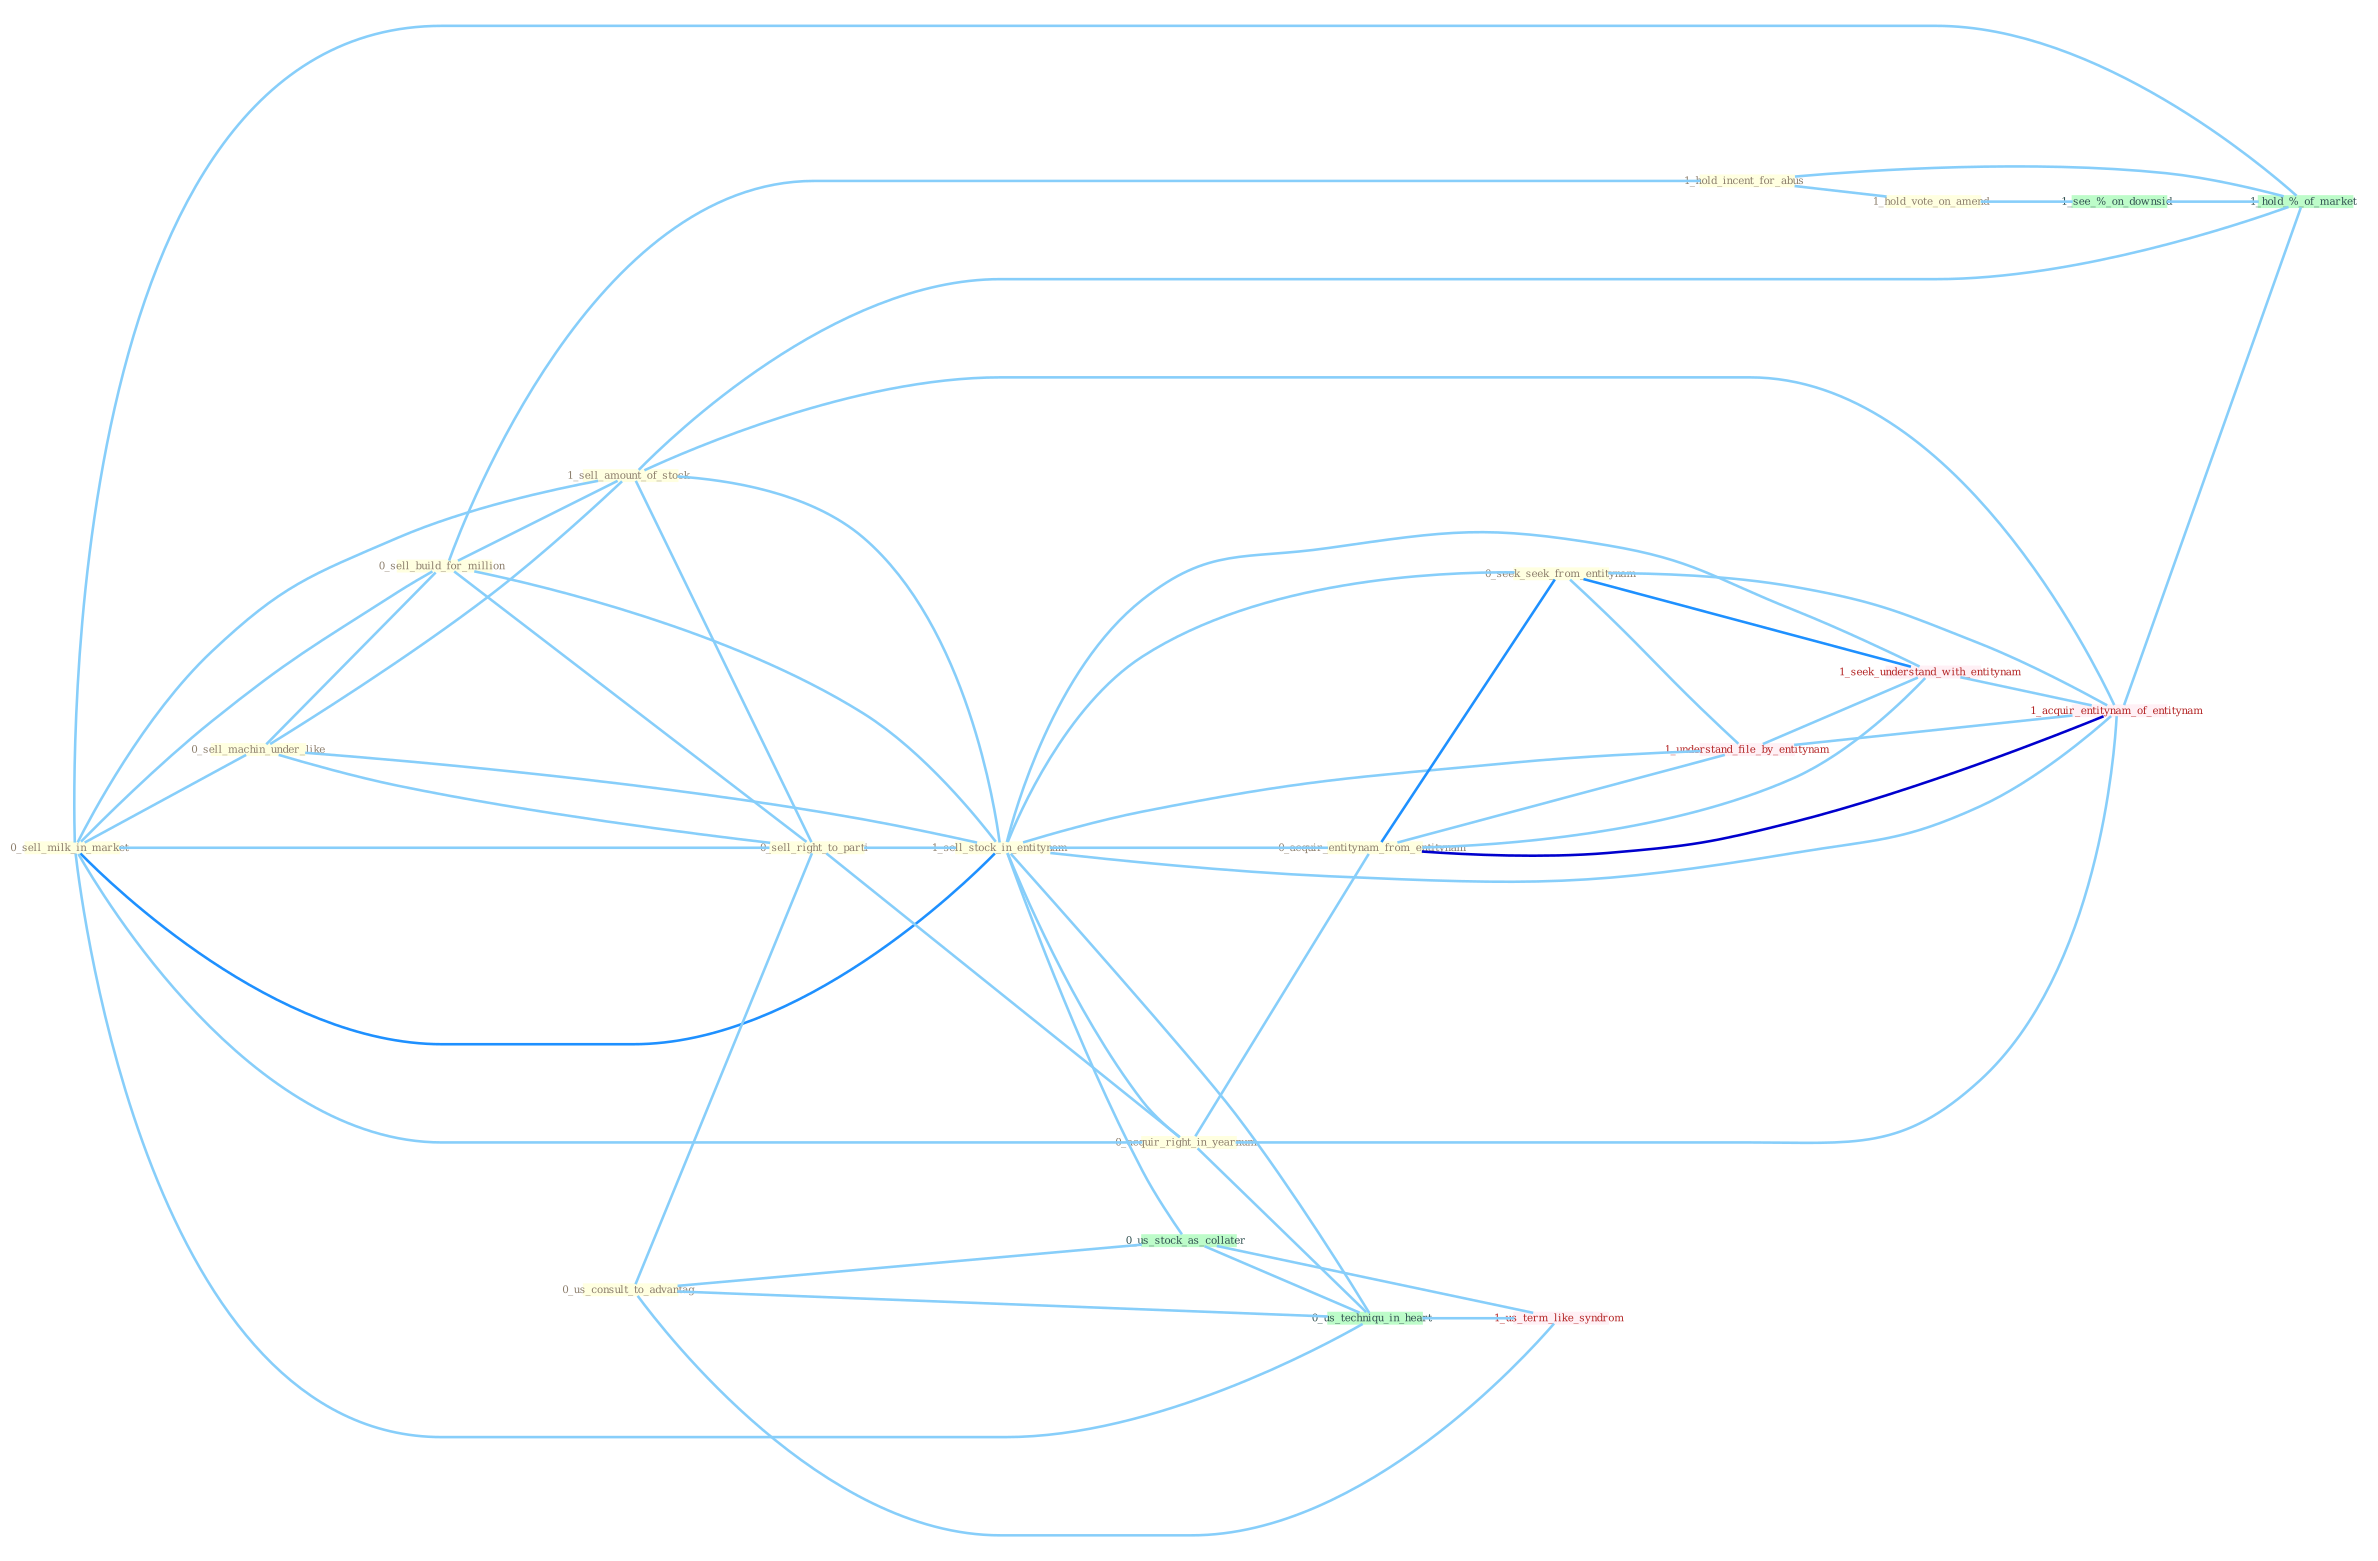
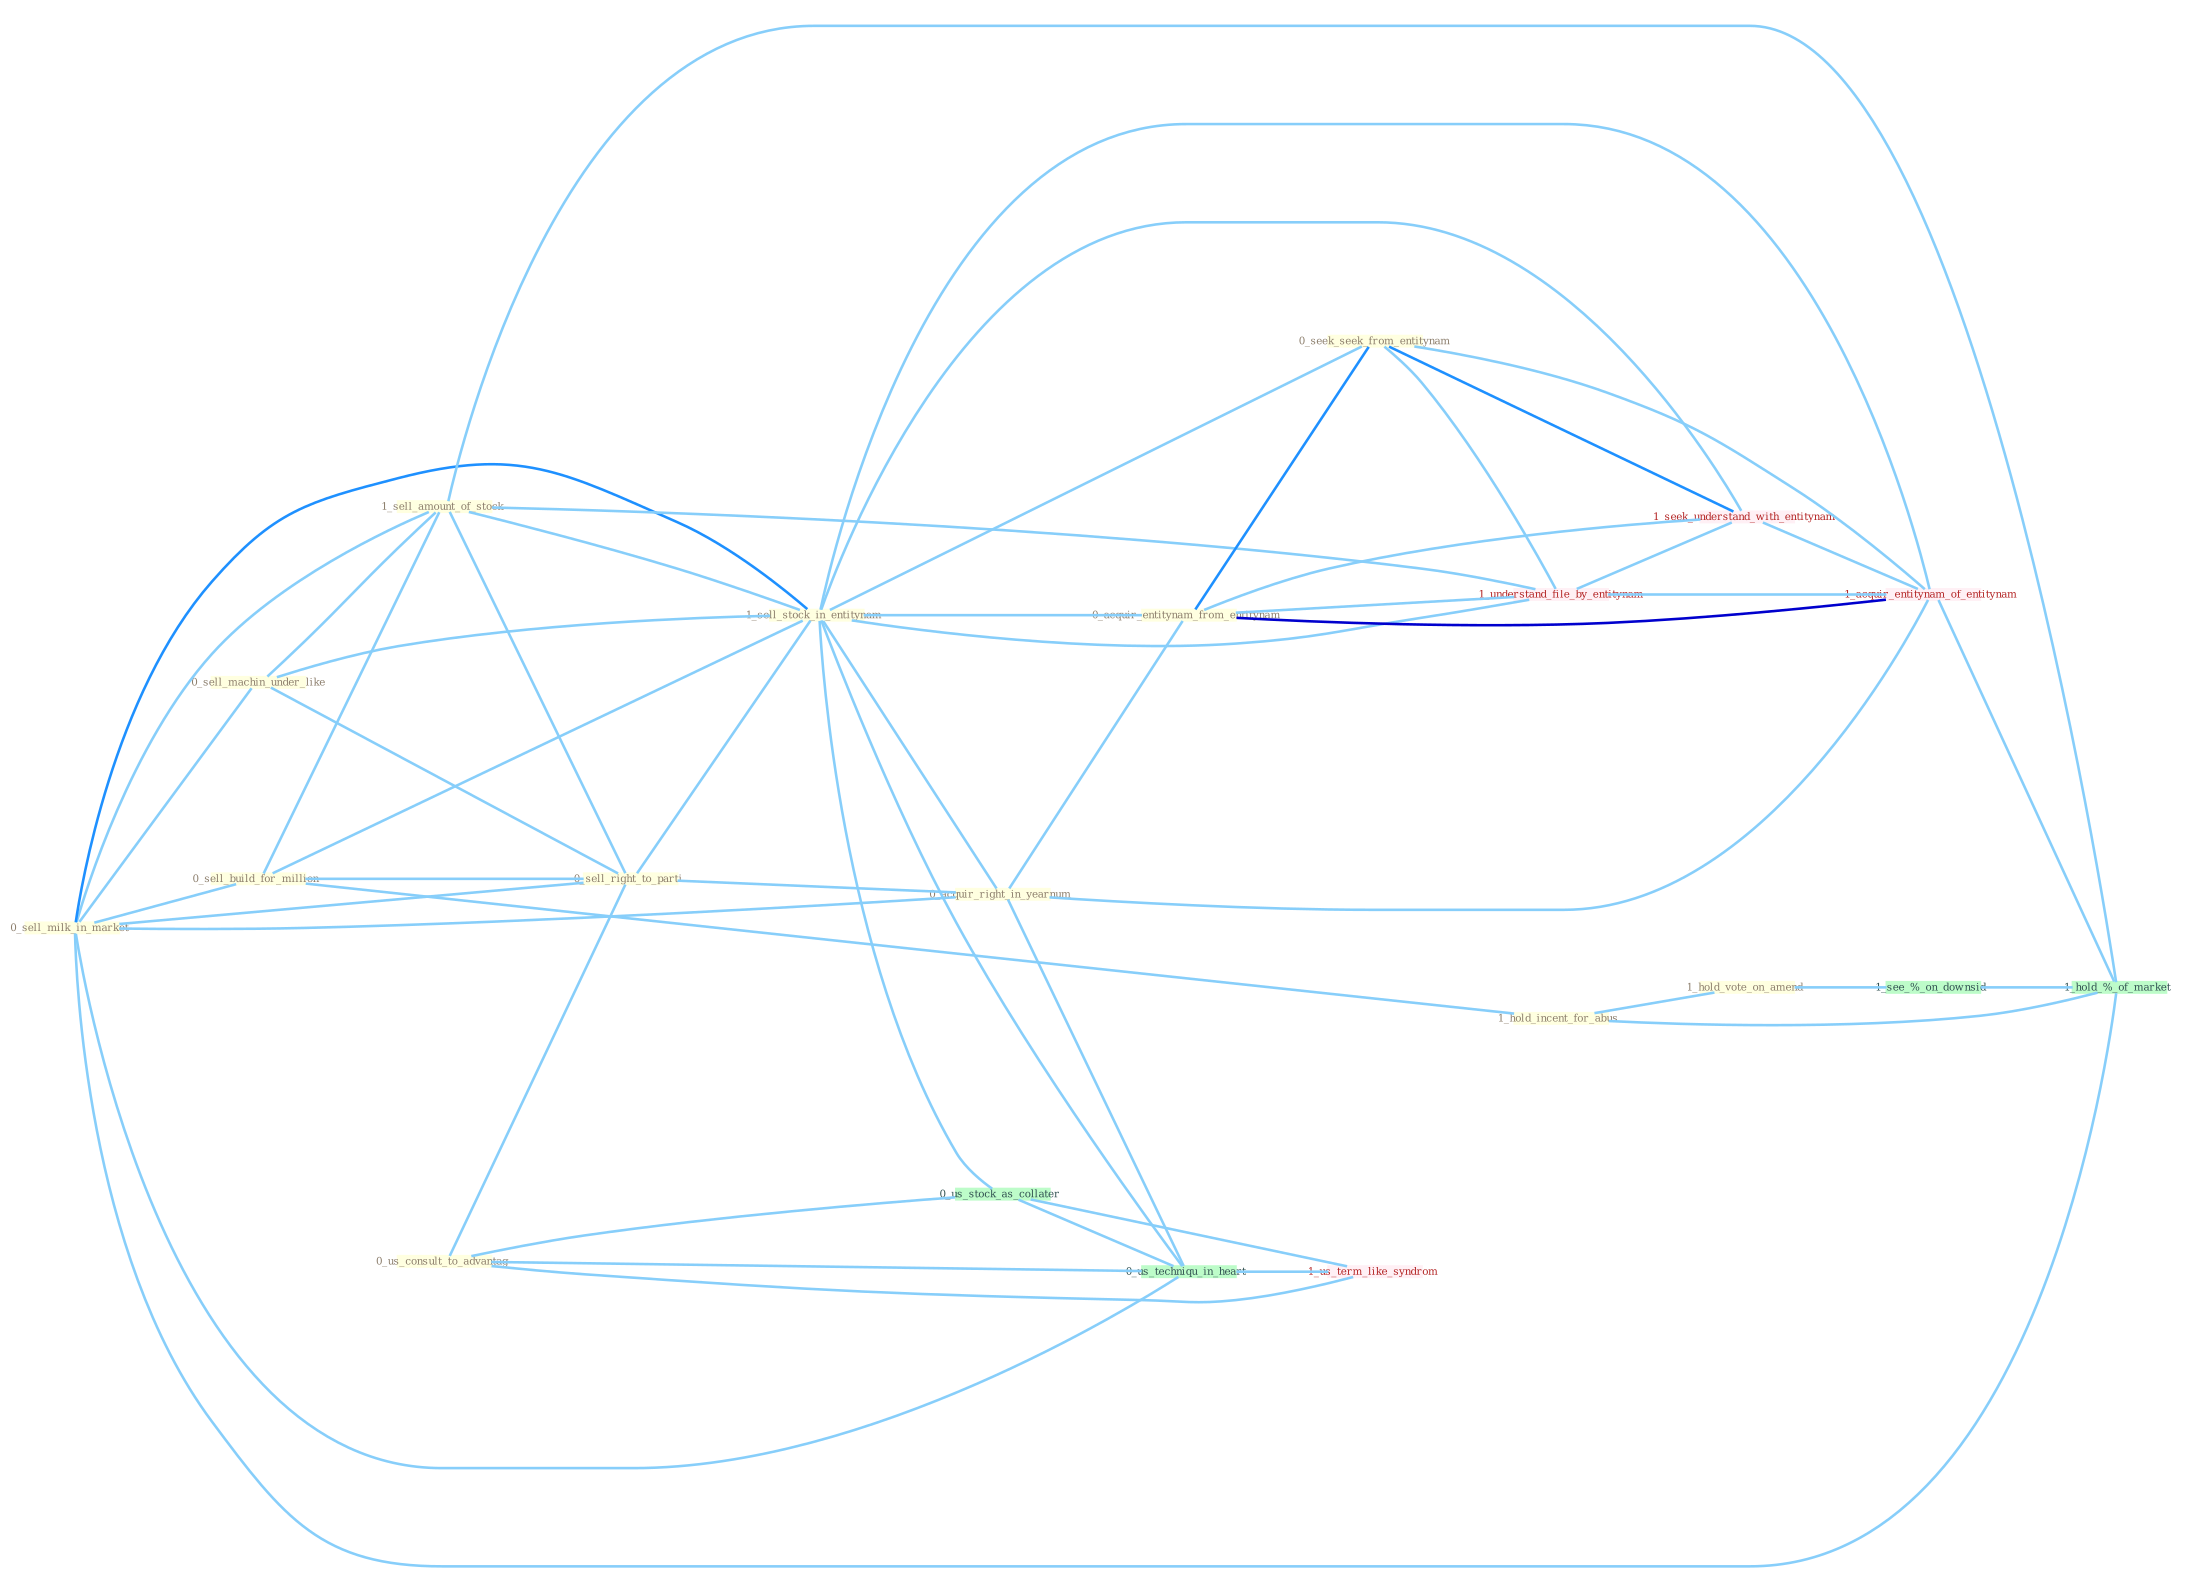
edge "1_sell_amount_of_stock" -- "1_acquir_entitynam_of_entitynam": now "1_sell_amount_of_stock" -- "1_understand_file_by_entitynam"
edge "0_sell_build_for_million" -- "0_sell_machin_under_like": removed
